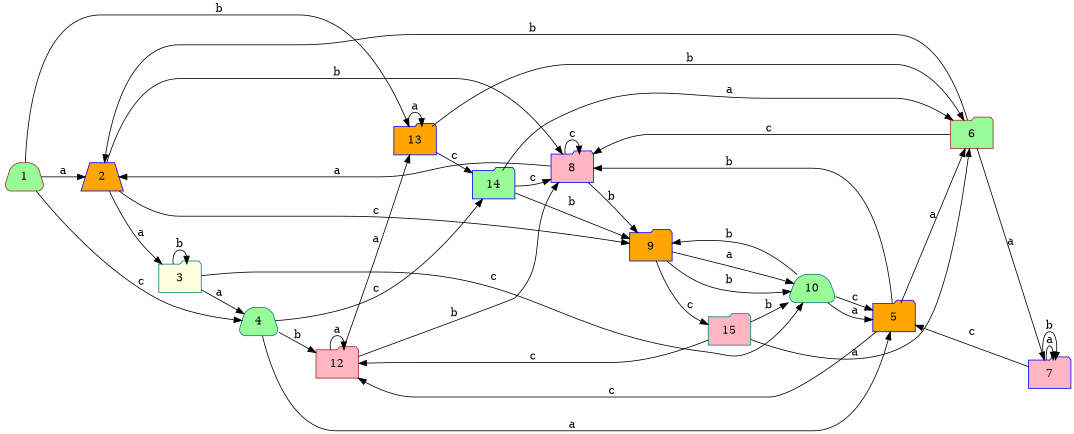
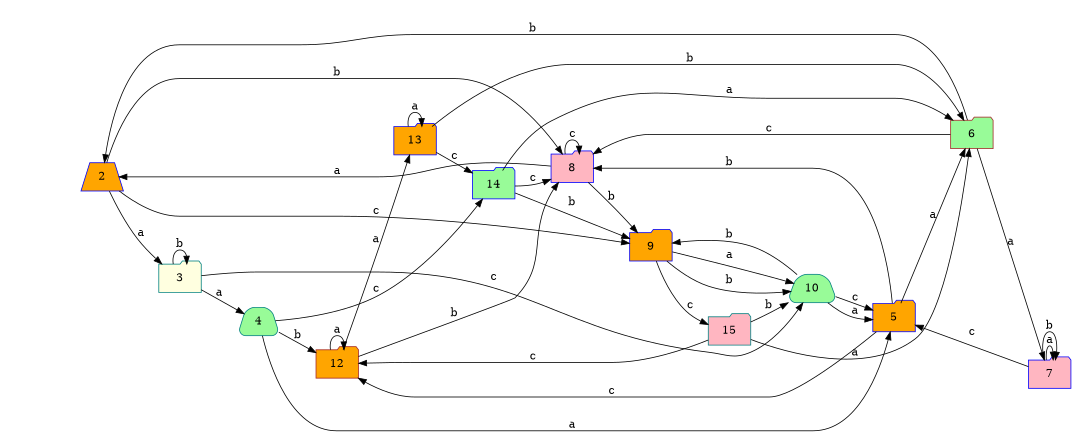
node "1": removed
node "12": fillcolor lightpink -> orange
